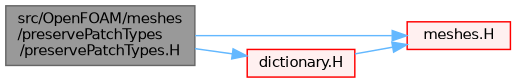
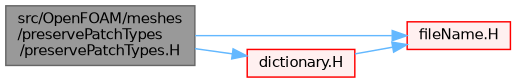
node "meshes.H": label "meshes.H" -> "fileName.H"
